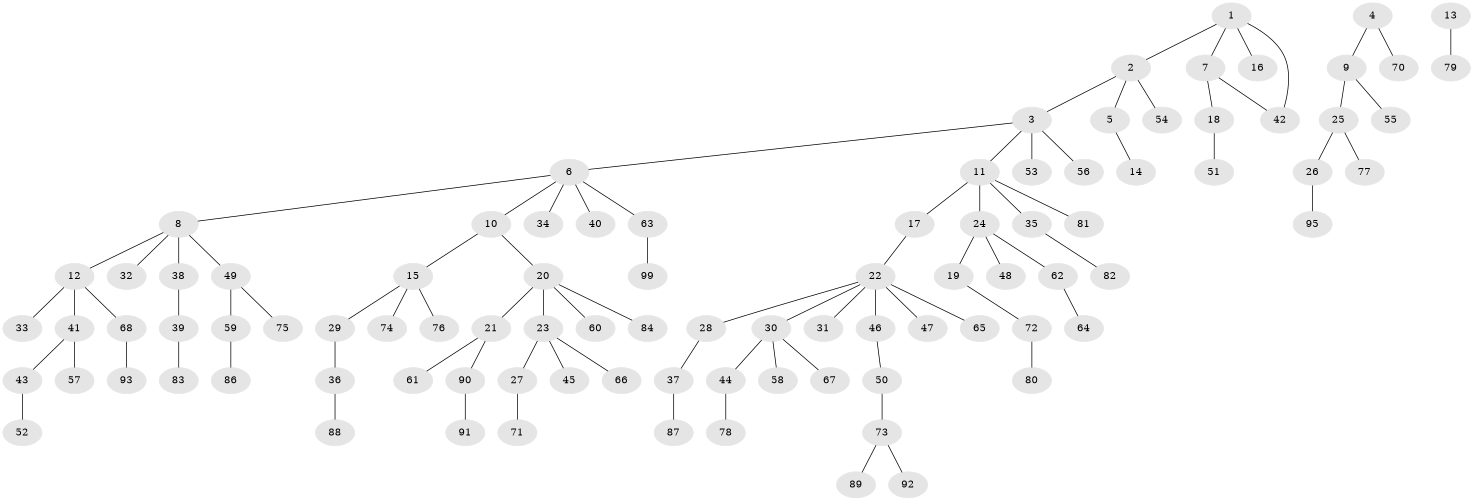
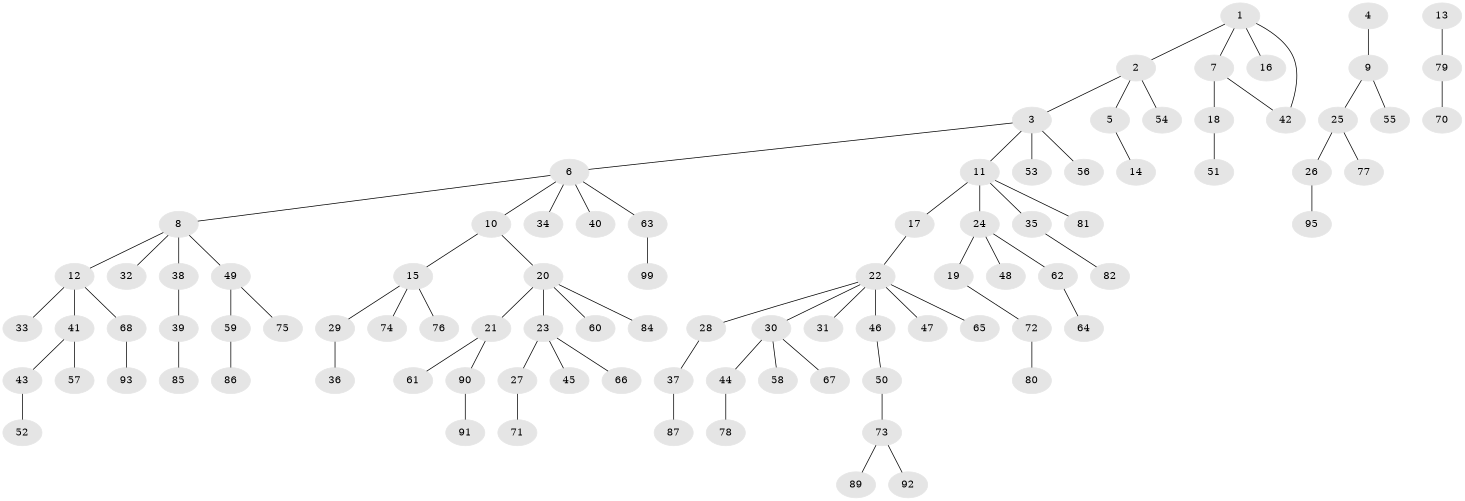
edge "4" -- "70": now "79" -- "70"
node "83": label "83" -> "85"
node "88": removed
